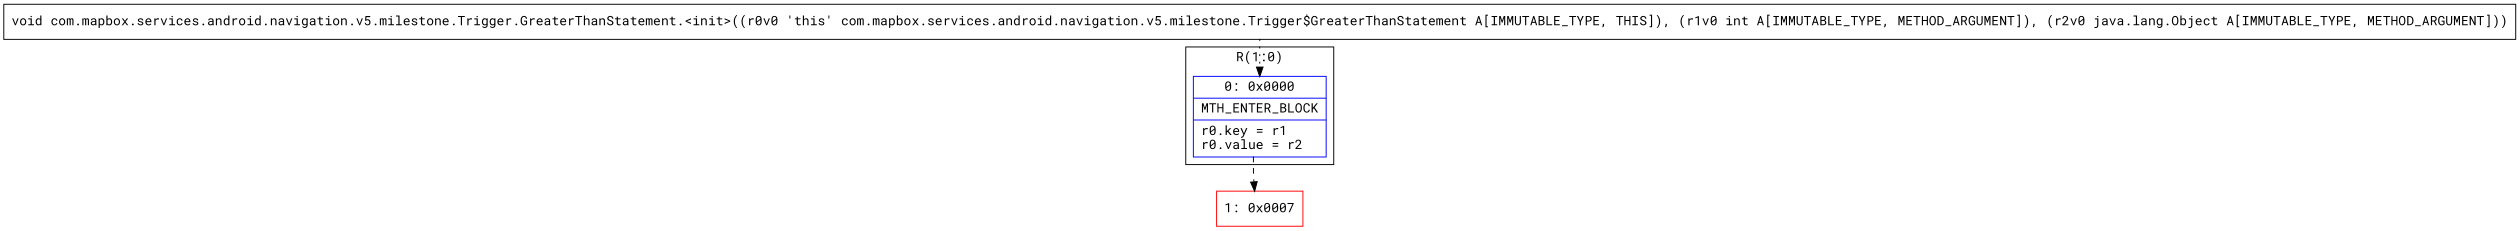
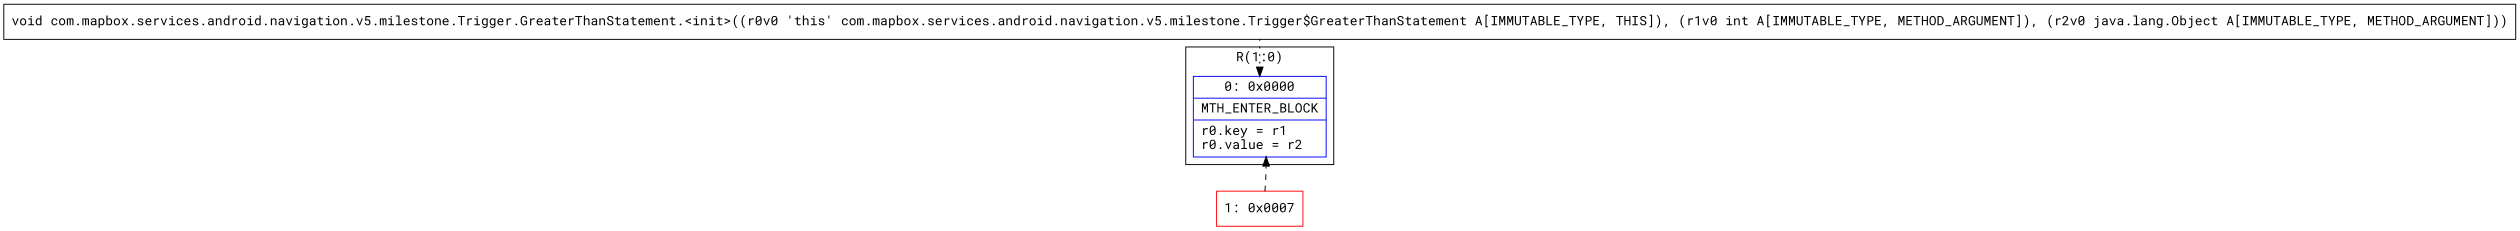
edge "0: 0x0000" -> "1: 0x0007": reversed
